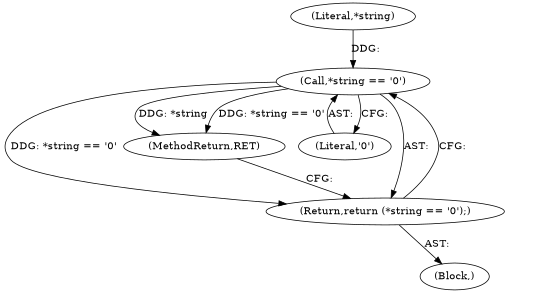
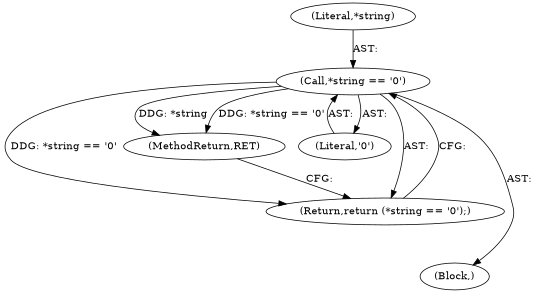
edge "(Literal,*string)" -> "(Call,*string == '0')": label "DDG: " -> "AST: "
edge "(Call,*string == '0')" -> "(Literal,'0')": label "CFG: " -> "AST: "
edge "(Return,return (*string == '0');)" -> "(Block,)": now "(Call,*string == '0')" -> "(Block,)"
